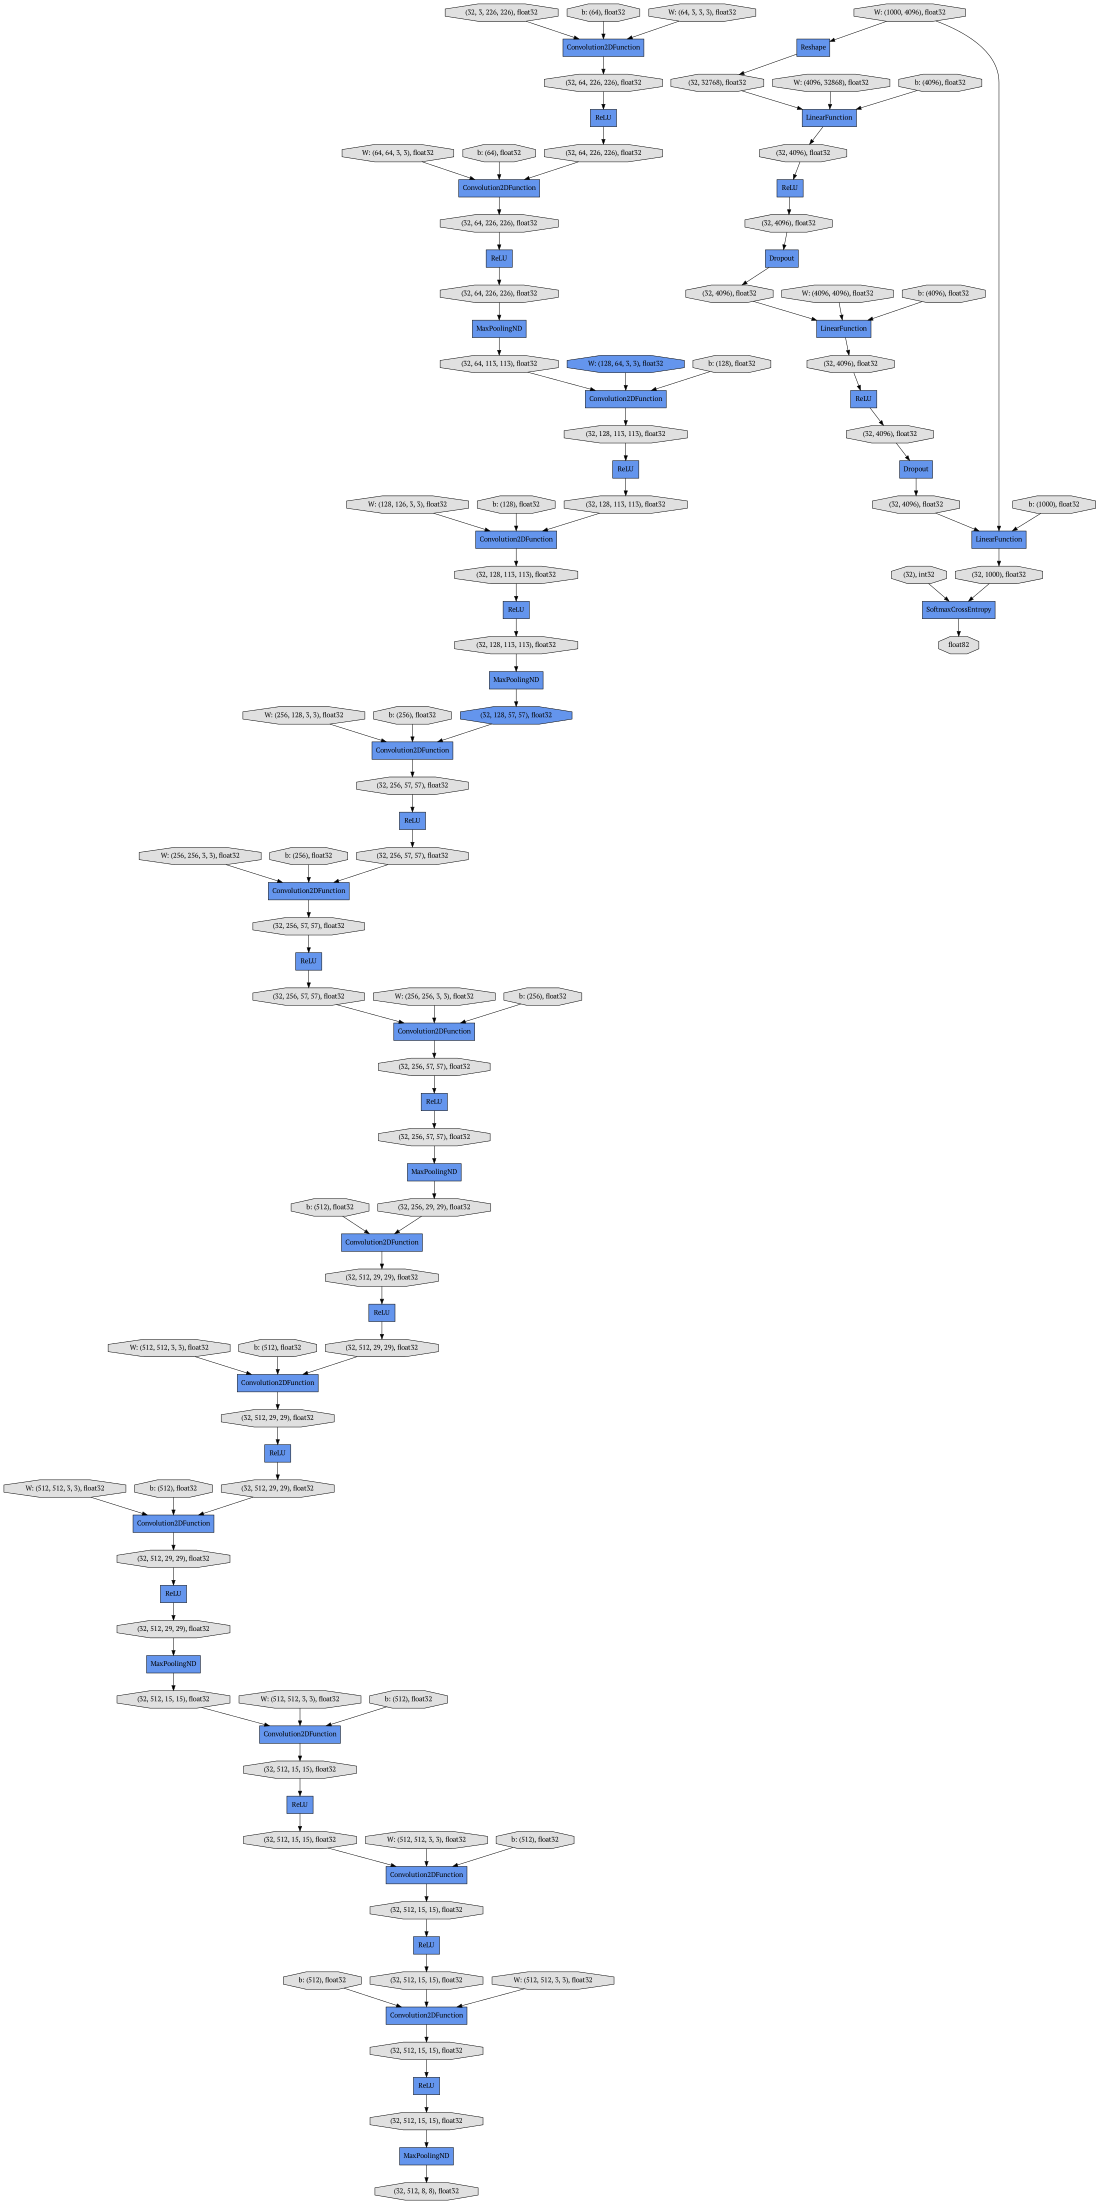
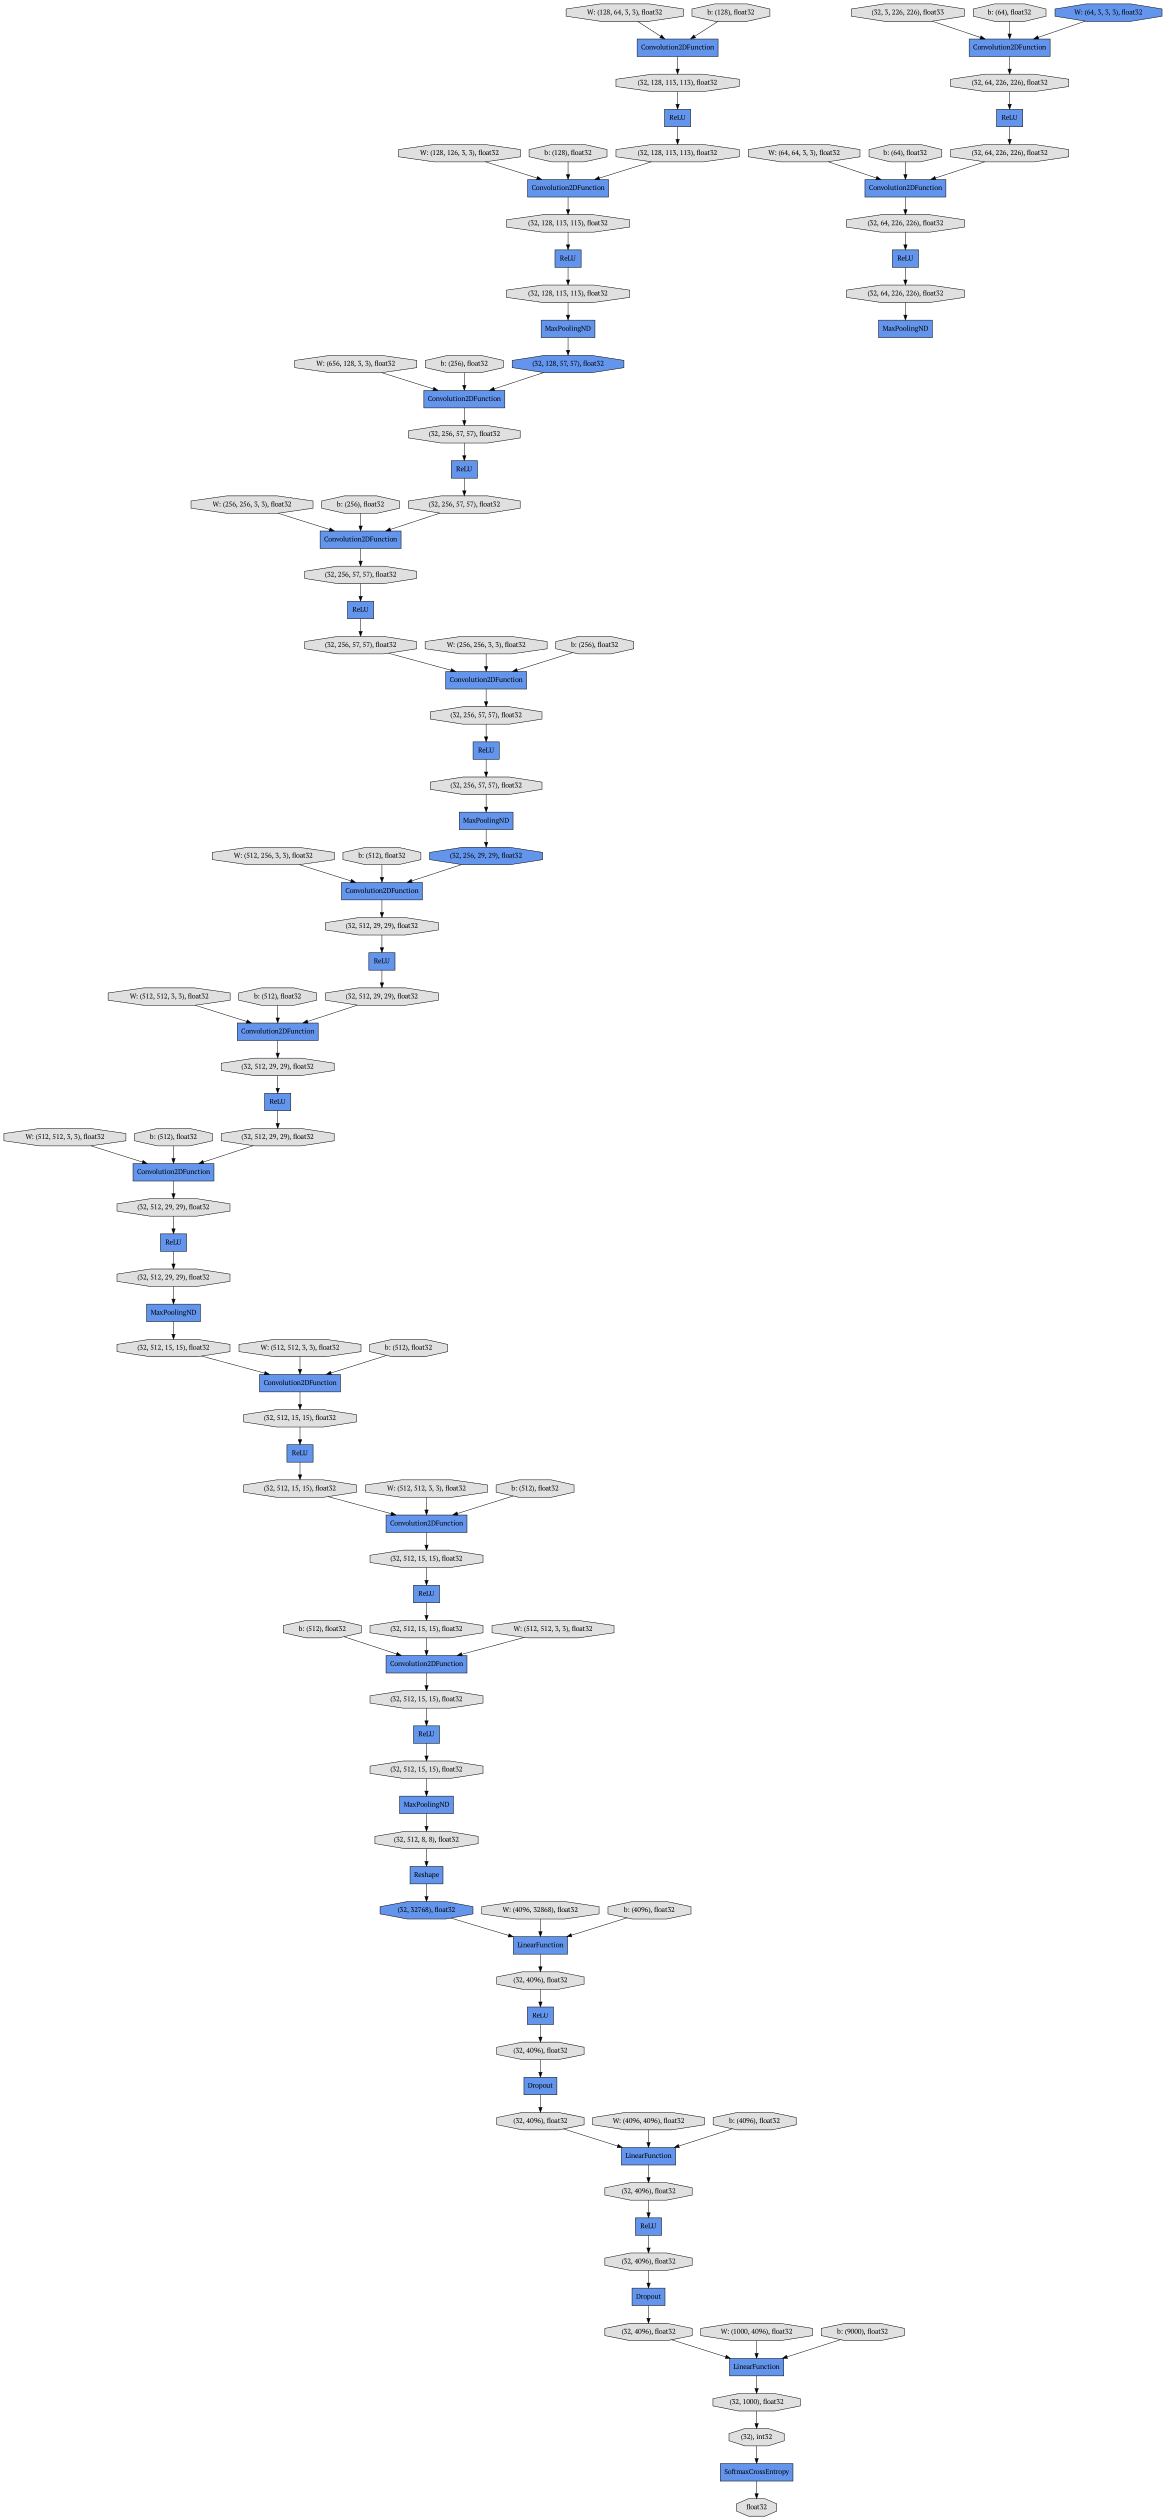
node "(32, 3, 226, 226), float32": label "(32, 3, 226, 226), float32" -> "(32, 3, 226, 226), float33"
node "W: (64, 3, 3, 3), float32": fillcolor #e0e0e0 -> #6495ed
edge "W: (1000, 4096), float32" -> "Reshape": now "(32, 512, 8, 8), float32" -> "Reshape"
node "(32, 32768), float32": fillcolor #e0e0e0 -> #6495ed
node "(32, 64, 113, 113), float32": removed
node "W: (128, 64, 3, 3), float32": fillcolor #6495ed -> #e0e0e0
node "b: (1000), float32": label "b: (1000), float32" -> "b: (9000), float32"
edge "(32, 1000), float32" -> "SoftmaxCrossEntropy": now "(32, 1000), float32" -> "(32), int32"
node "float82": label "float82" -> "float32"
node "W: (256, 128, 3, 3), float32": label "W: (256, 128, 3, 3), float32" -> "W: (656, 128, 3, 3), float32"
node "W: (512, 256, 3, 3), float32": added
node "(32, 256, 29, 29), float32": fillcolor #e0e0e0 -> #6495ed
